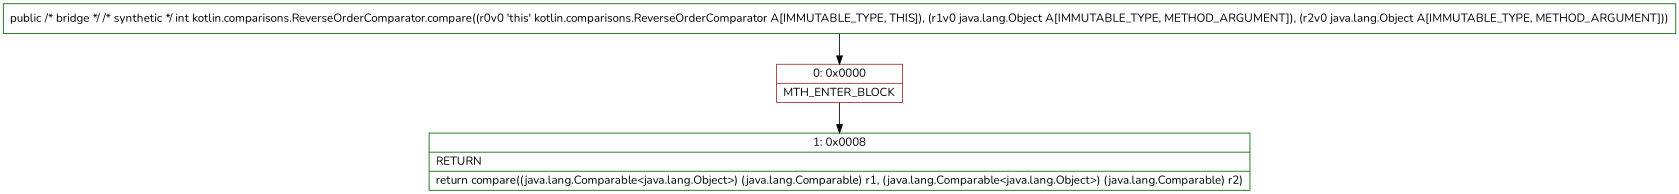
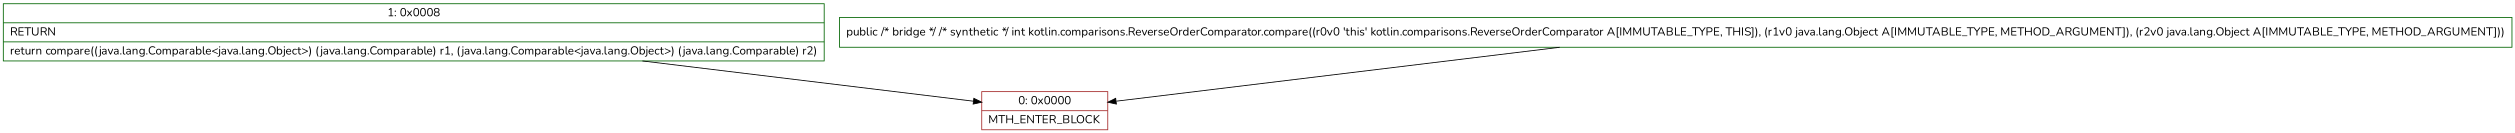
edge "0: 0x0000" -> "1: 0x0008": reversed
